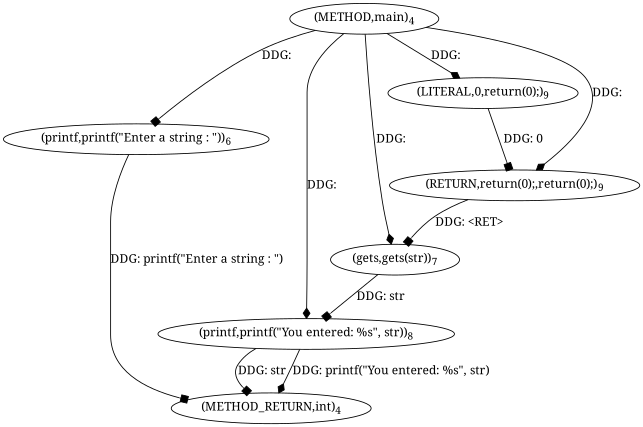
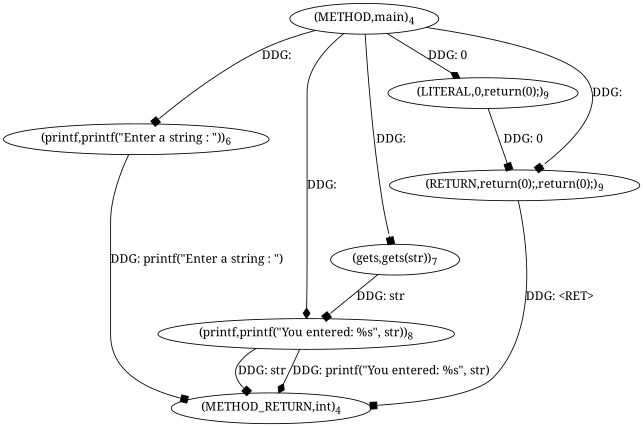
edge "(METHOD,main)" -> "(LITERAL,0,return(0);)": label "DDG: " -> "DDG: 0"
edge "(METHOD,main)" -> "(RETURN,return(0);,return(0);)": arrowhead diamond -> box
edge "(METHOD,main)" -> "(gets,gets(str))": arrowhead diamond -> box
edge "(RETURN,return(0);,return(0);)" -> "(gets,gets(str))": now "(RETURN,return(0);,return(0);)" -> "(METHOD_RETURN,int)"
